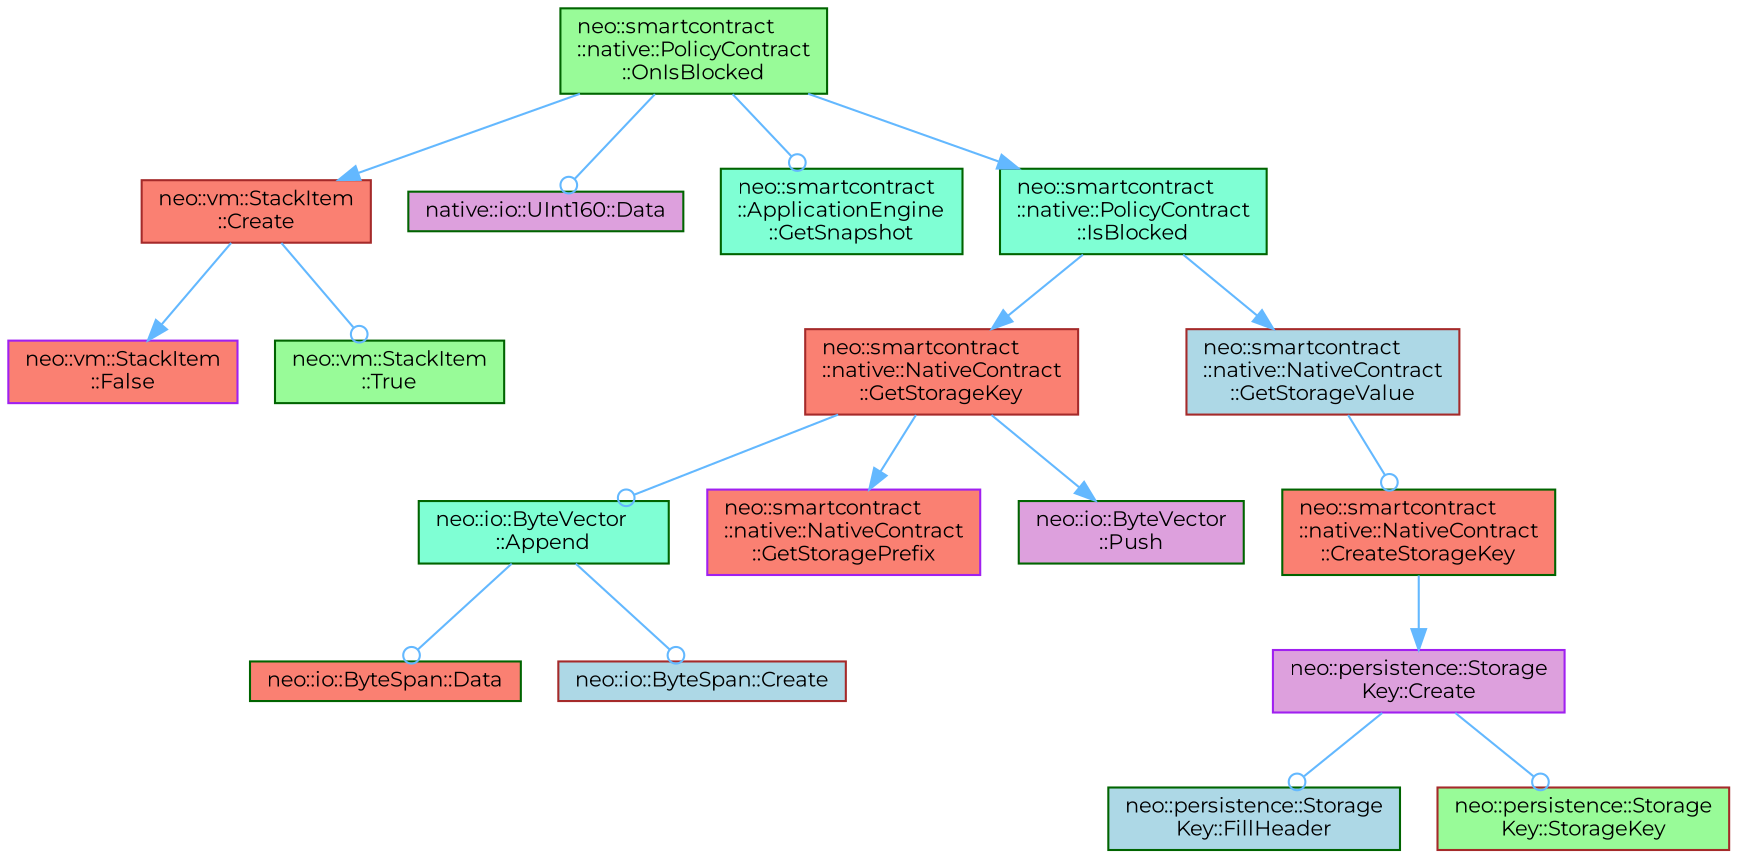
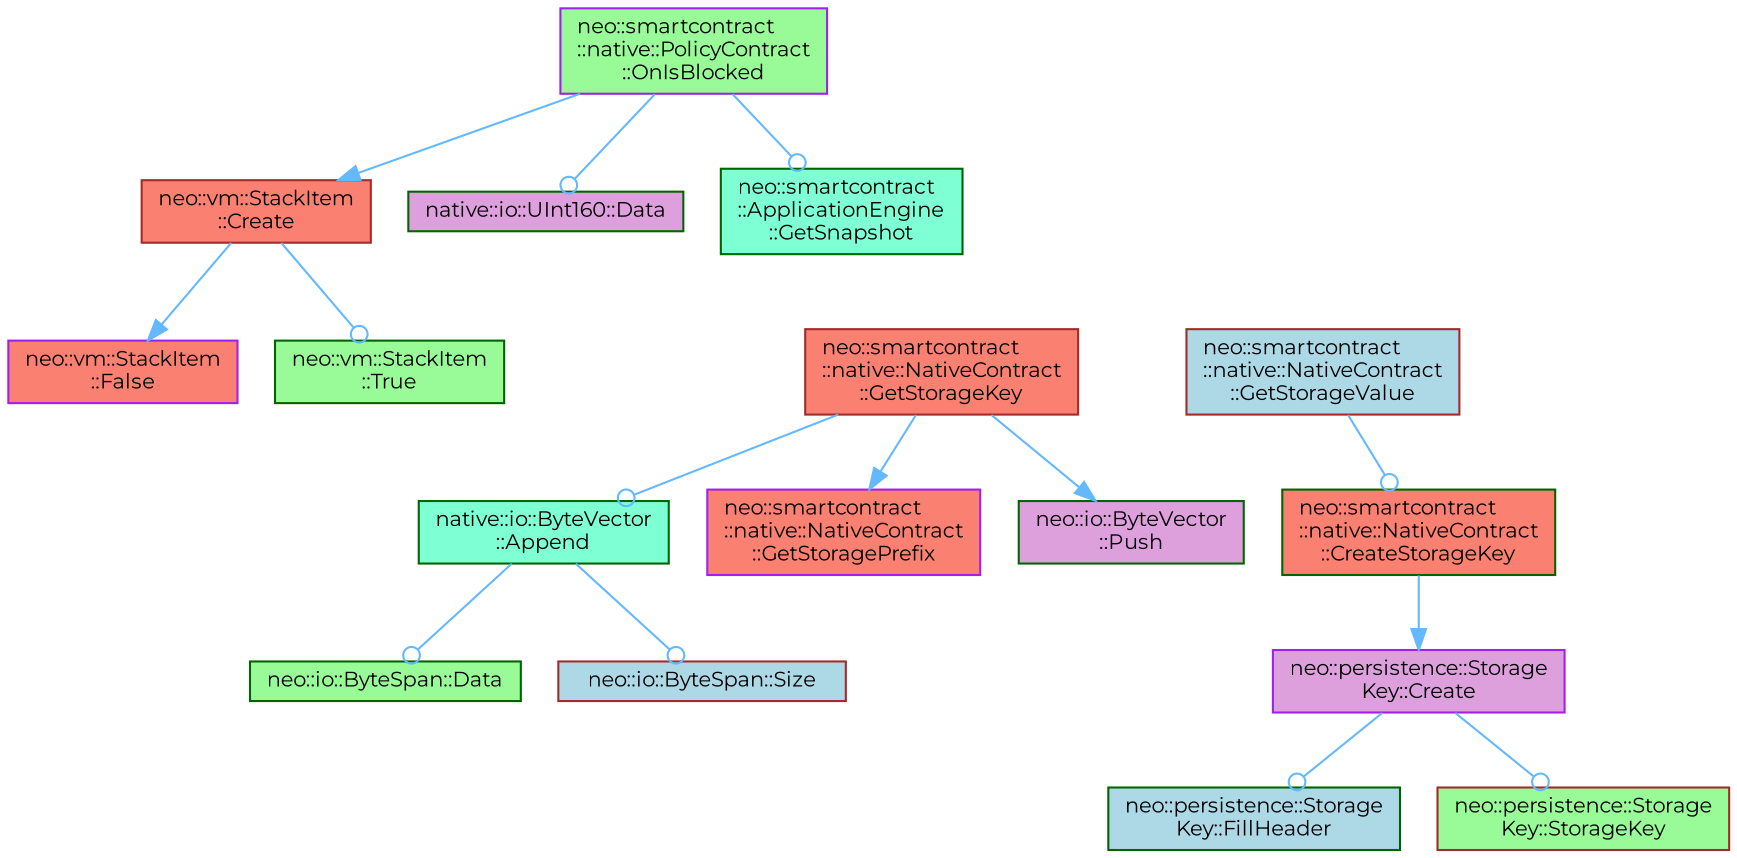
node "neo::smartcontract ::native::PolicyContract ::OnIsBlocked": color darkgreen -> purple
node "neo::smartcontract ::native::PolicyContract ::IsBlocked": removed
node "neo::io::ByteVector ::Append": label "neo::io::ByteVector ::Append" -> "native::io::ByteVector ::Append"
node "neo::io::ByteSpan::Data": fillcolor salmon -> palegreen
node "neo::io::ByteSpan::Create": label "neo::io::ByteSpan::Create" -> "neo::io::ByteSpan::Size"
